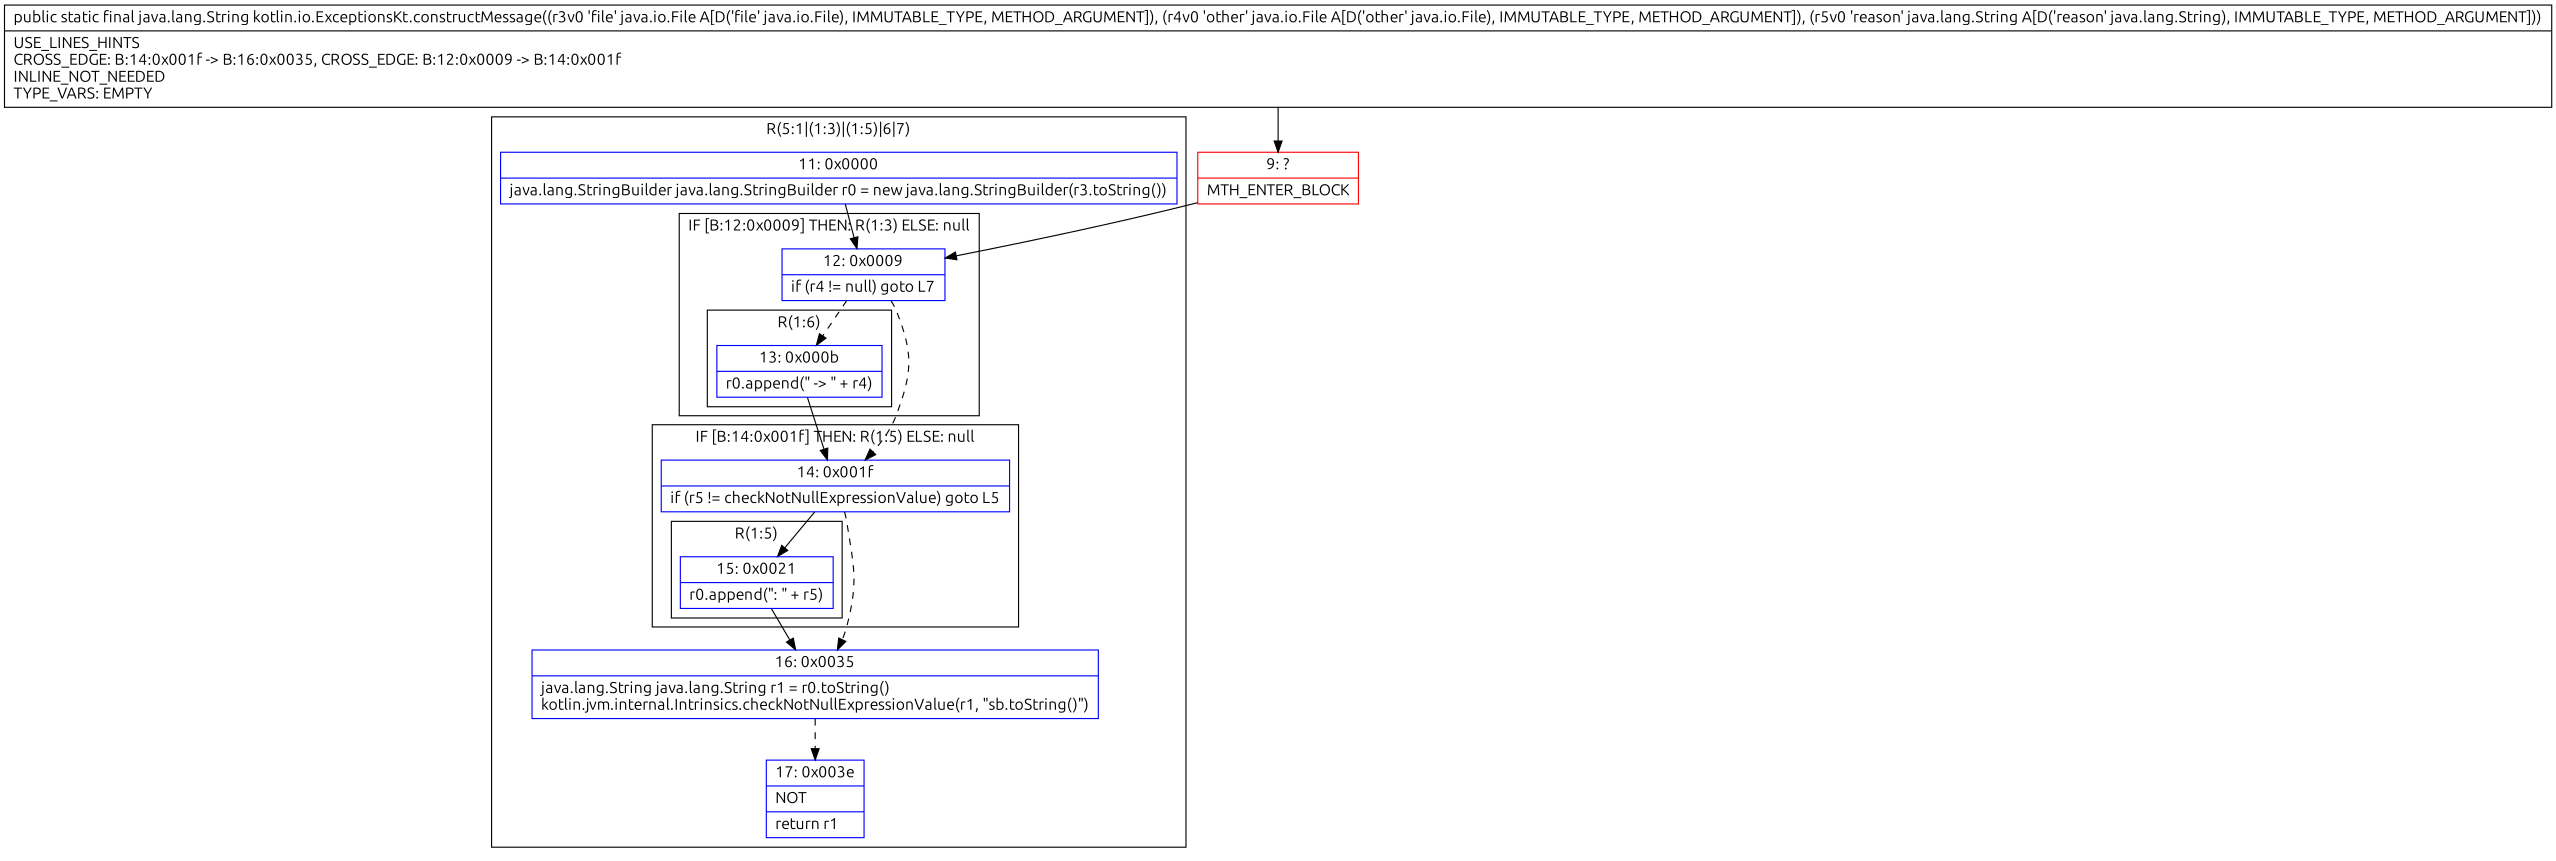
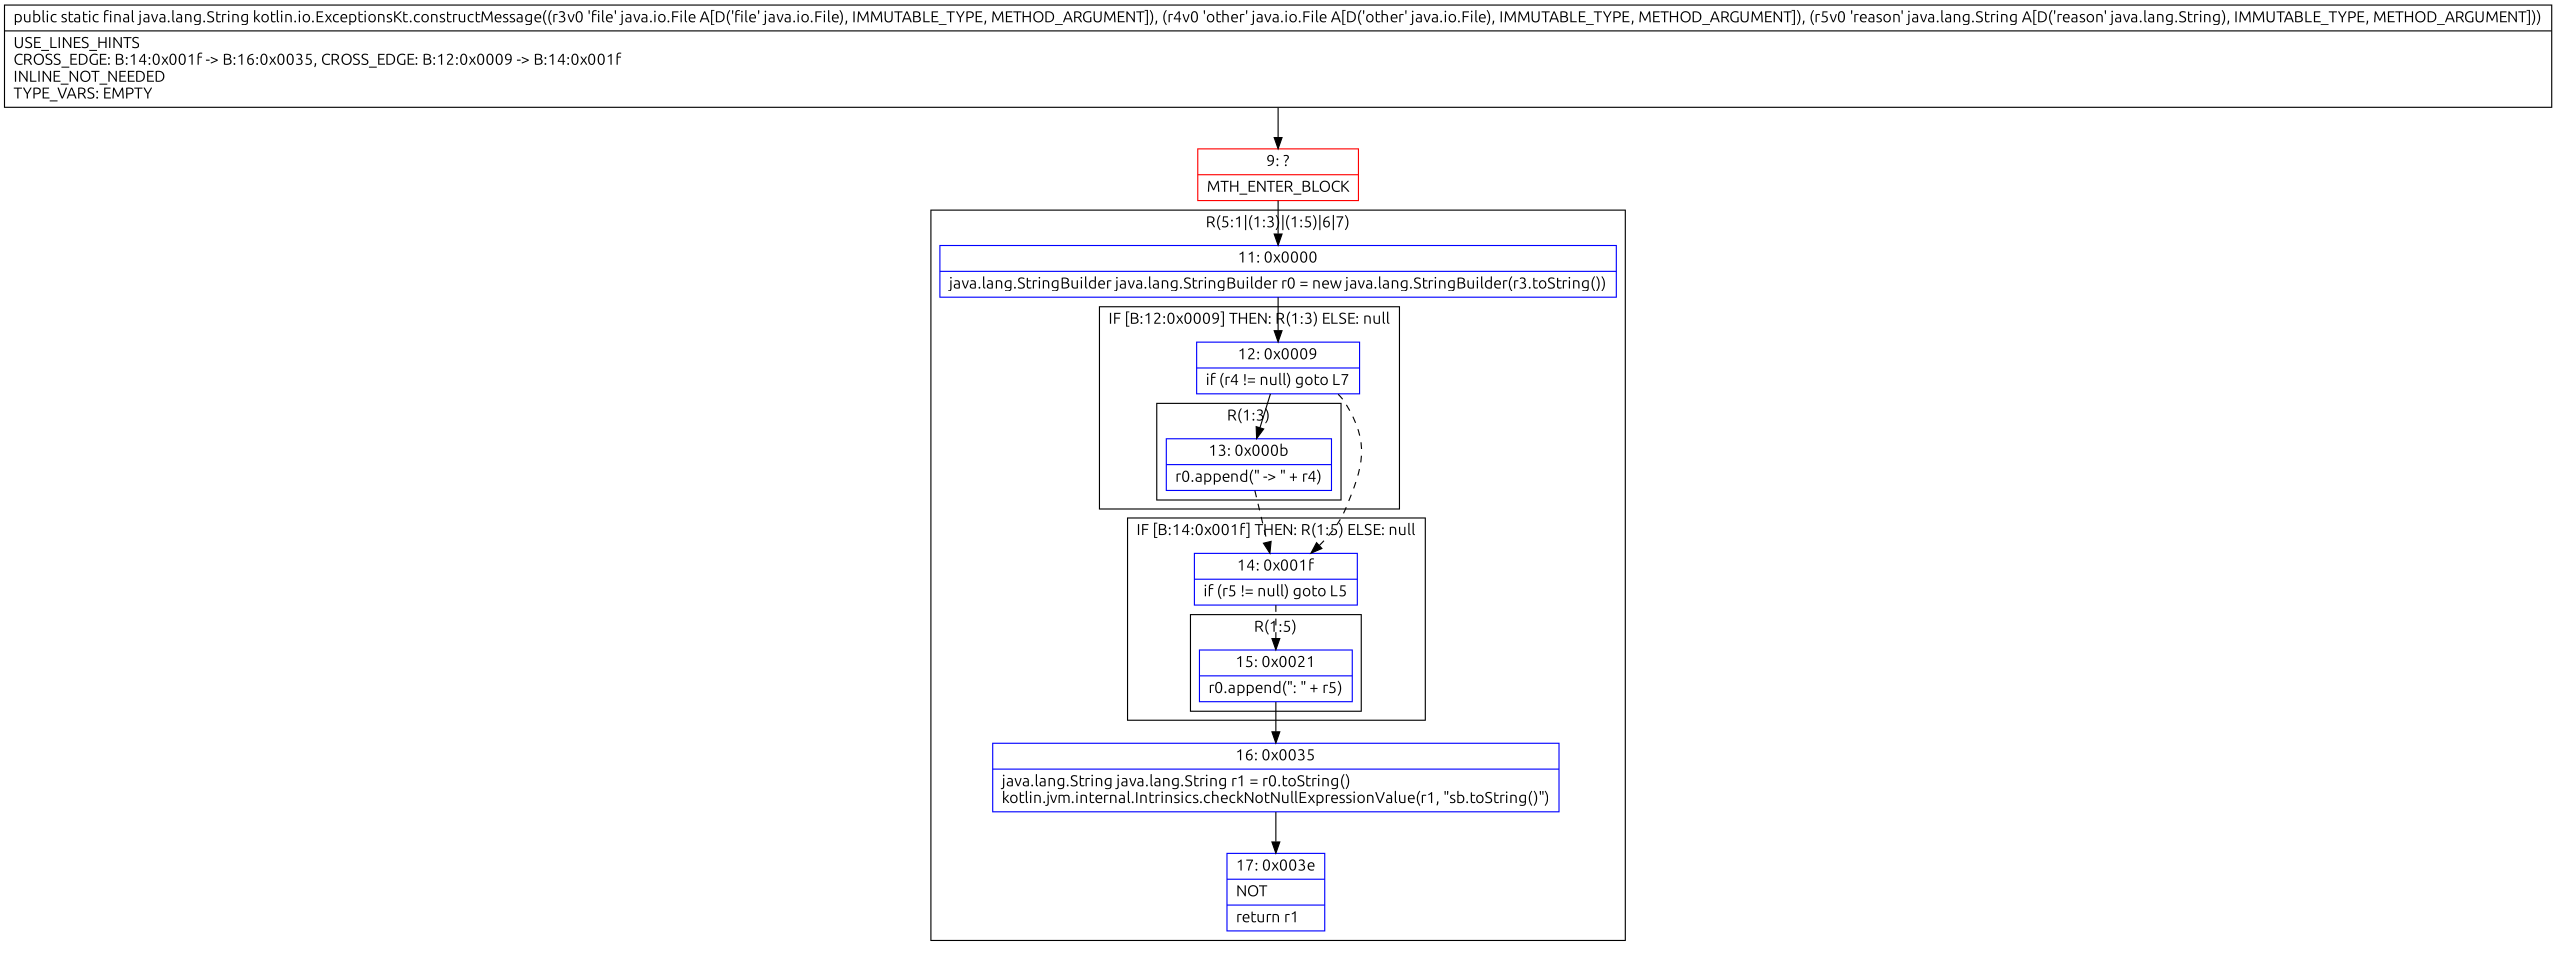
edge "9: ?" -> "12: 0x0009": now "9: ?" -> "11: 0x0000"
edge "12: 0x0009" -> "13: 0x000b": style dashed -> solid
cluster "R(1:6)": label "R(1:6)" -> "R(1:3)"
edge "13: 0x000b" -> "14: 0x001f": style solid -> dashed
node "14: 0x001f": text "if (r5 != checkNotNullExpressionValue) goto L5" -> "if (r5 != null) goto L5"
edge "14: 0x001f" -> "15: 0x0021": style solid -> dashed
edge "14: 0x001f" -> "16: 0x0035": removed
edge "16: 0x0035" -> "17: 0x003e": style dashed -> solid
